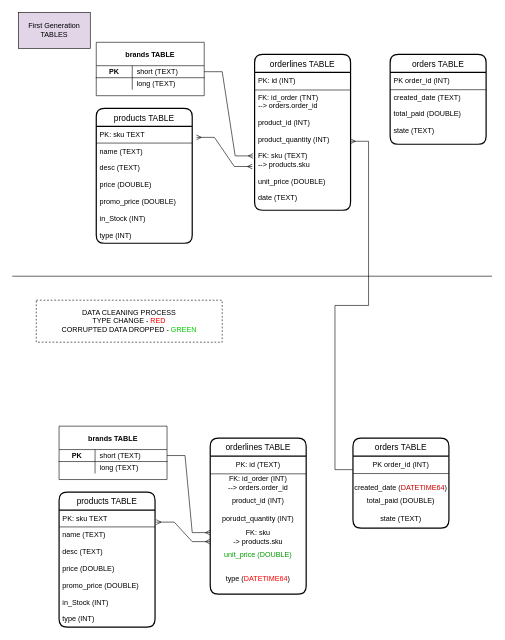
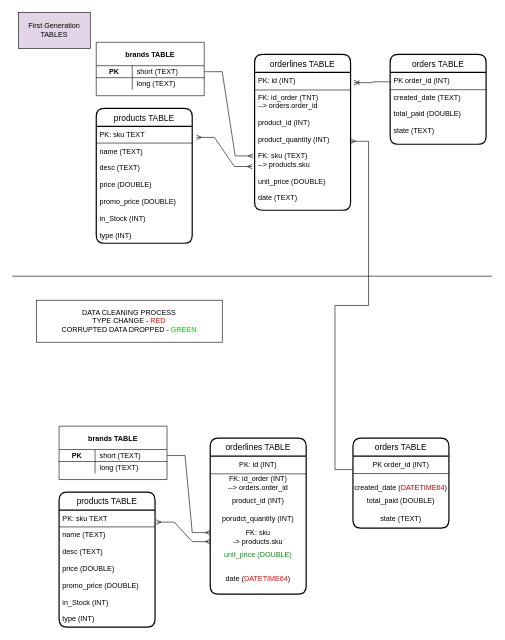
edge "PK order_id (INT) created_date (TEXT) total_paid (DOUBLE) state (TEXT)" -> "PK: id (INT) FK: id_order (TNT) --> orders.order_id product_id (INT) product_quantity (INT) FK: sku (TEXT) --> products.sku unit_price (DOUBLE) date (TEXT)": added
node "DATA CLEANING PROCESS TYPE CHANGE - RED CORRUPTED DATA DROPPED - GREEN": style dashed -> solid
node "PK: id (TEXT)": label "PK: id (TEXT)" -> "PK: id (INT)"
node "type (DATETIME64)": label "type (DATETIME64)" -> "date (DATETIME64)"
